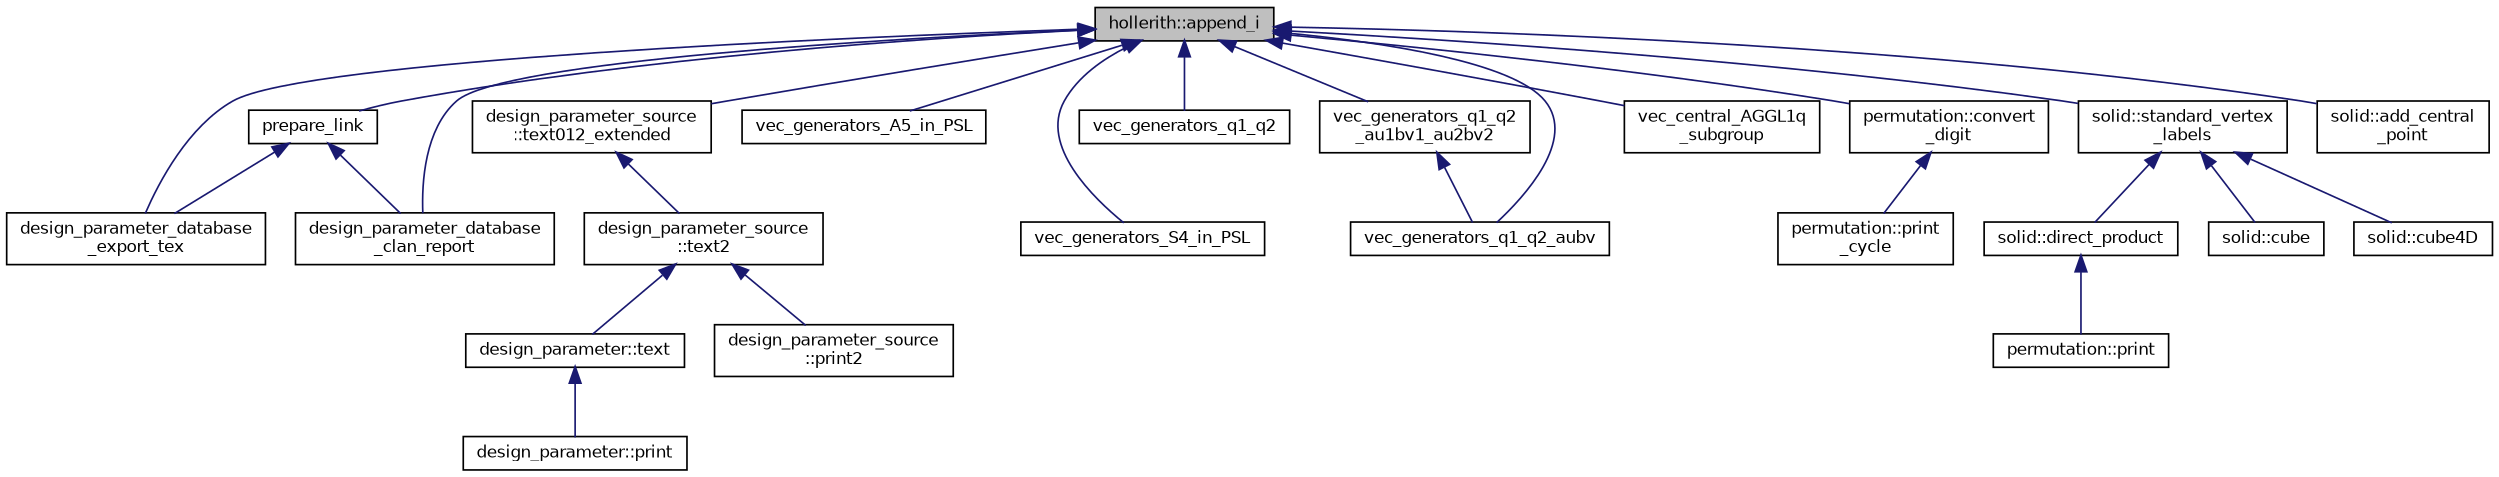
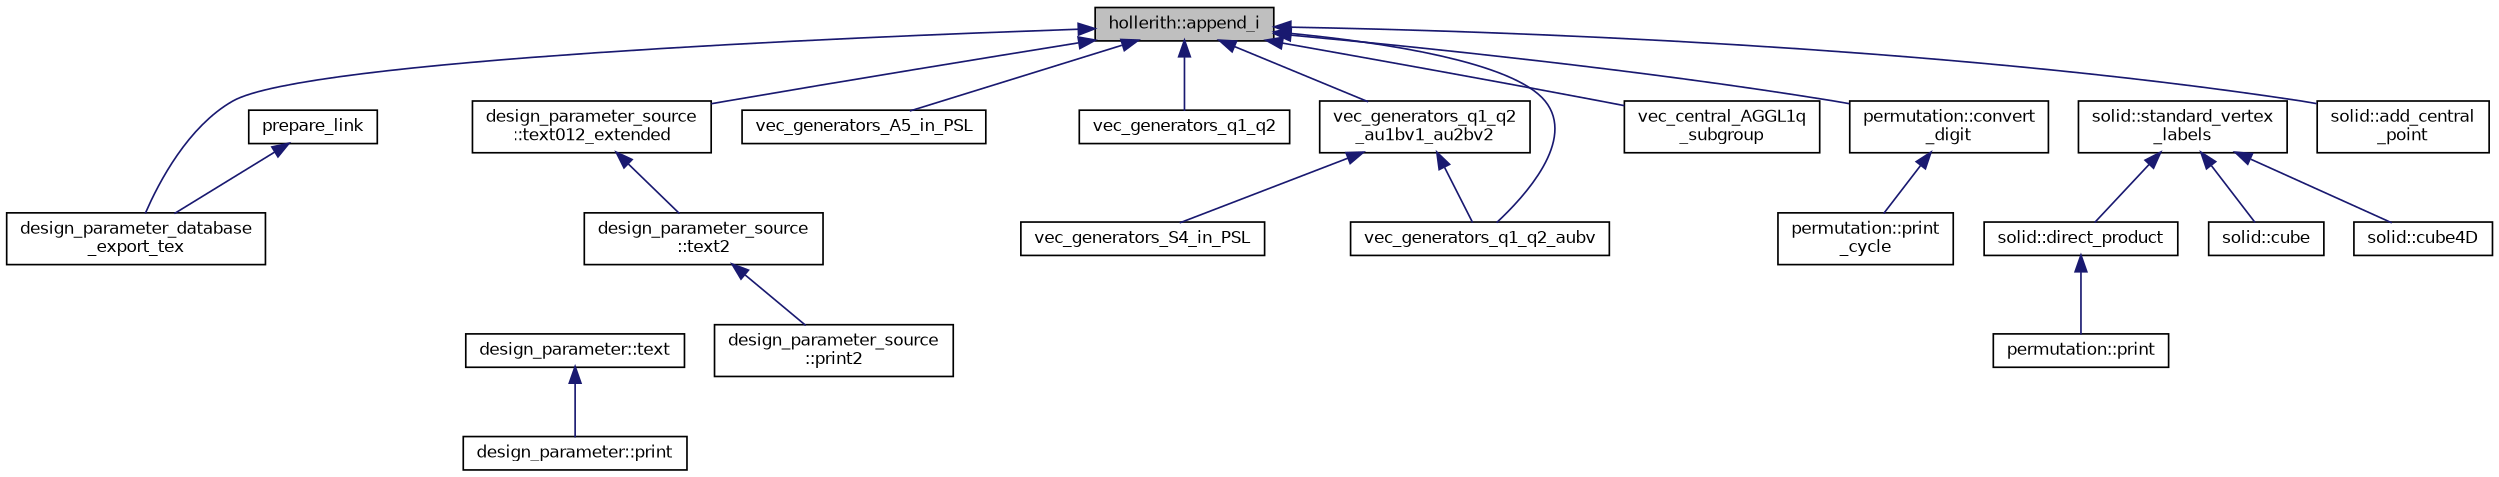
edge "prepare_link" -> "hollerith::append_i": removed
edge "solid::standard_vertex _labels" -> "hollerith::append_i": removed
edge "vec_generators_S4_in_PSL" -> "hollerith::append_i": now "vec_generators_S4_in_PSL" -> "vec_generators_q1_q2 _au1bv1_au2bv2"
node "design_parameter_database _clan_report": removed
edge "design_parameter::text" -> "design_parameter_source ::text2": removed
